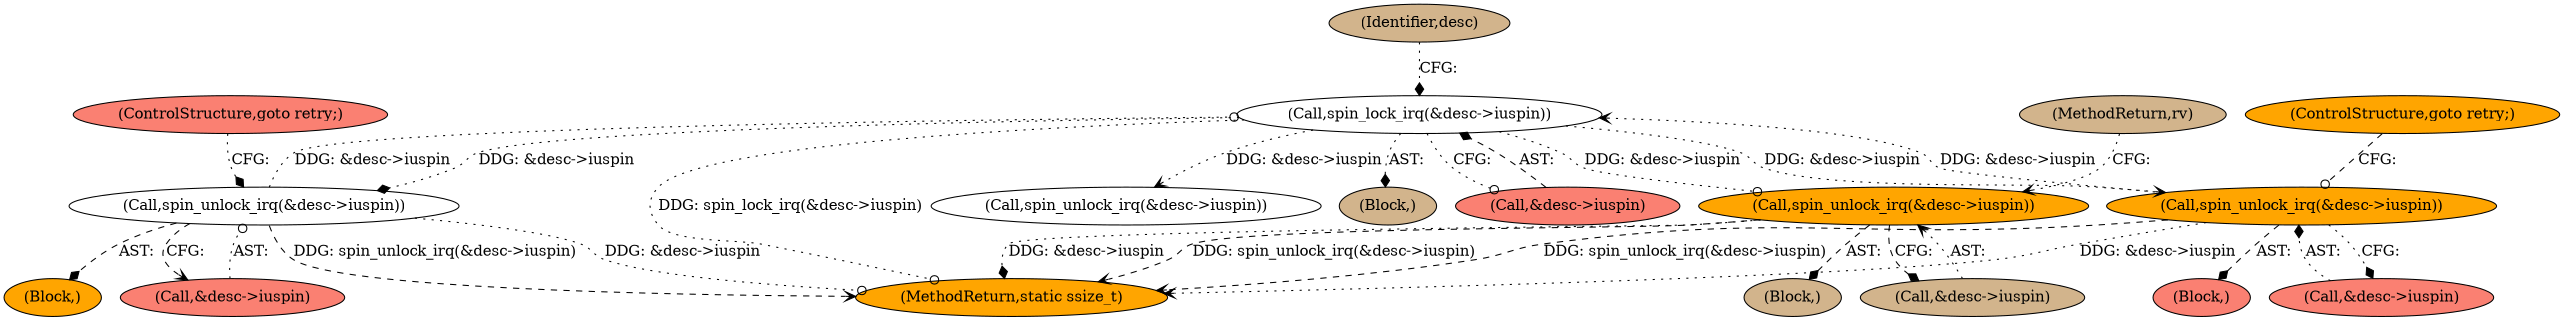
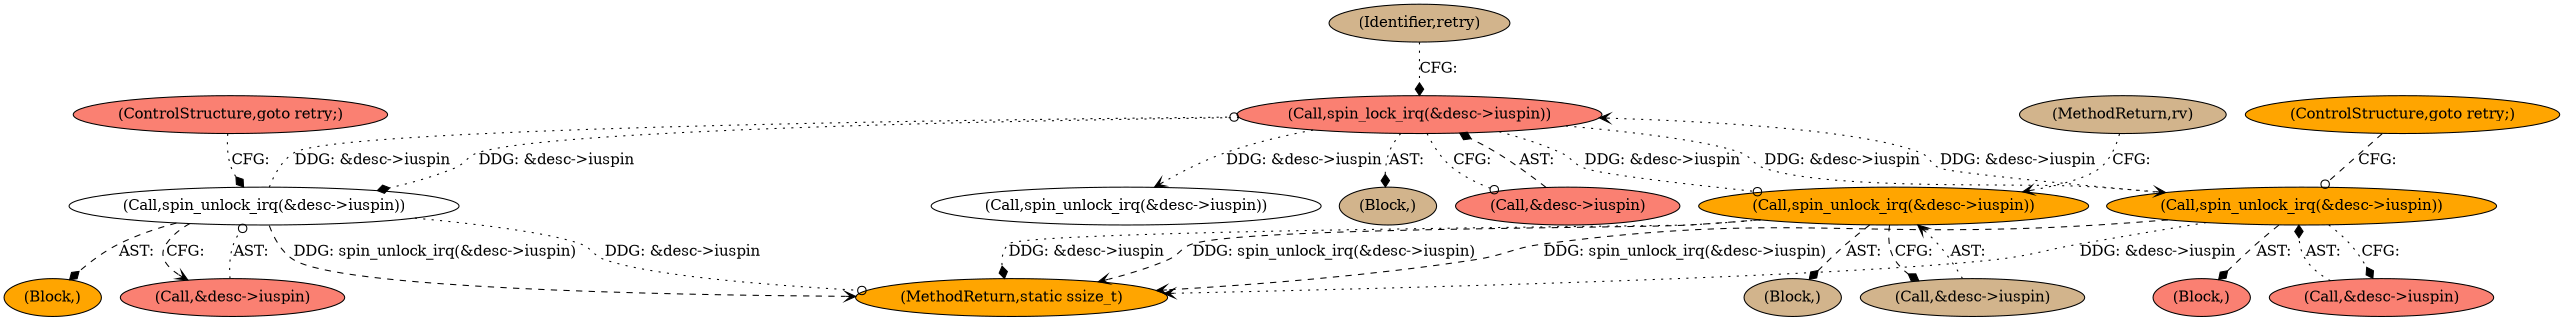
node "(Identifier,desc)": label "(Identifier,desc)" -> "(Identifier,retry)"
node "(Call,spin_lock_irq(&desc->iuspin))": fillcolor white -> salmon
edge "(Call,spin_lock_irq(&desc->iuspin))" -> "(MethodReturn,static ssize_t)": removed, label "DDG: spin_lock_irq(&desc->iuspin)"
